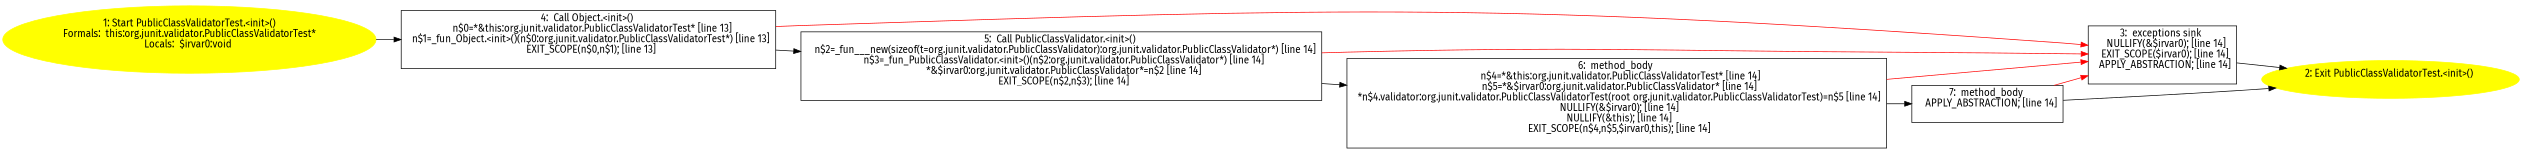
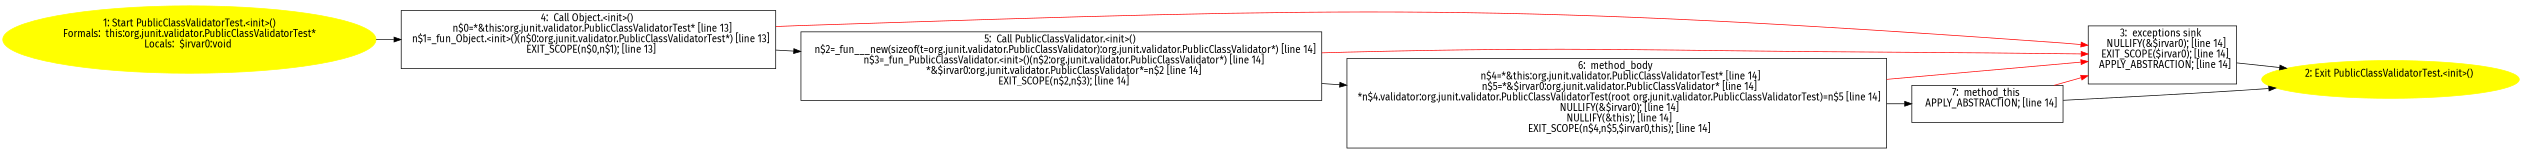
node "7:  method_body APPLY_ABSTRACTION; [line 14]": label "7:  method_body APPLY_ABSTRACTION; [line 14]" -> "7:  method_this APPLY_ABSTRACTION; [line 14]"
